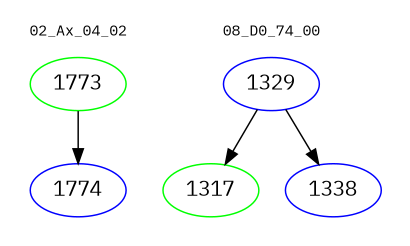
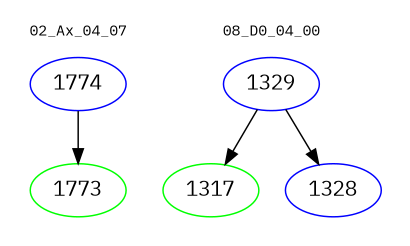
cluster "02_Ax_04_02": label "02_Ax_04_02" -> "02_Ax_04_07"
cluster "08_D0_74_00": label "08_D0_74_00" -> "08_D0_04_00"
edge "1773" -> "1774": reversed
node "1338": label "1338" -> "1328"
